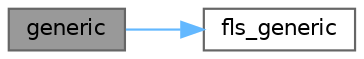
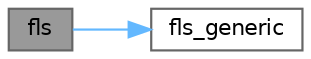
node "generic": label "generic" -> "fls"
